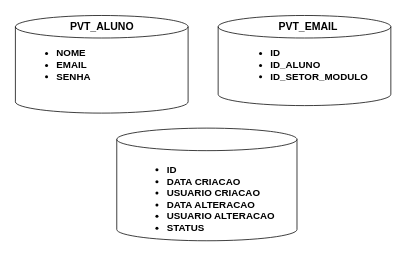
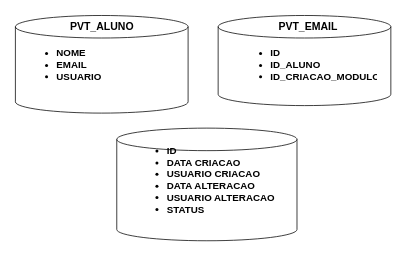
node "NOME EMAIL SENHA": label "NOME EMAIL SENHA" -> "NOME EMAIL USUARIO"
node "ID ID_ALUNO ID_SETOR_MODULO": label "ID ID_ALUNO ID_SETOR_MODULO" -> "ID ID_ALUNO ID_CRIACAO_MODULO"
node "ID DATA CRIACAO USUARIO CRIACAO DATA ALTERACAO USUARIO ALTERACAO STATUS": moved (207, 195) -> (207, 177)
